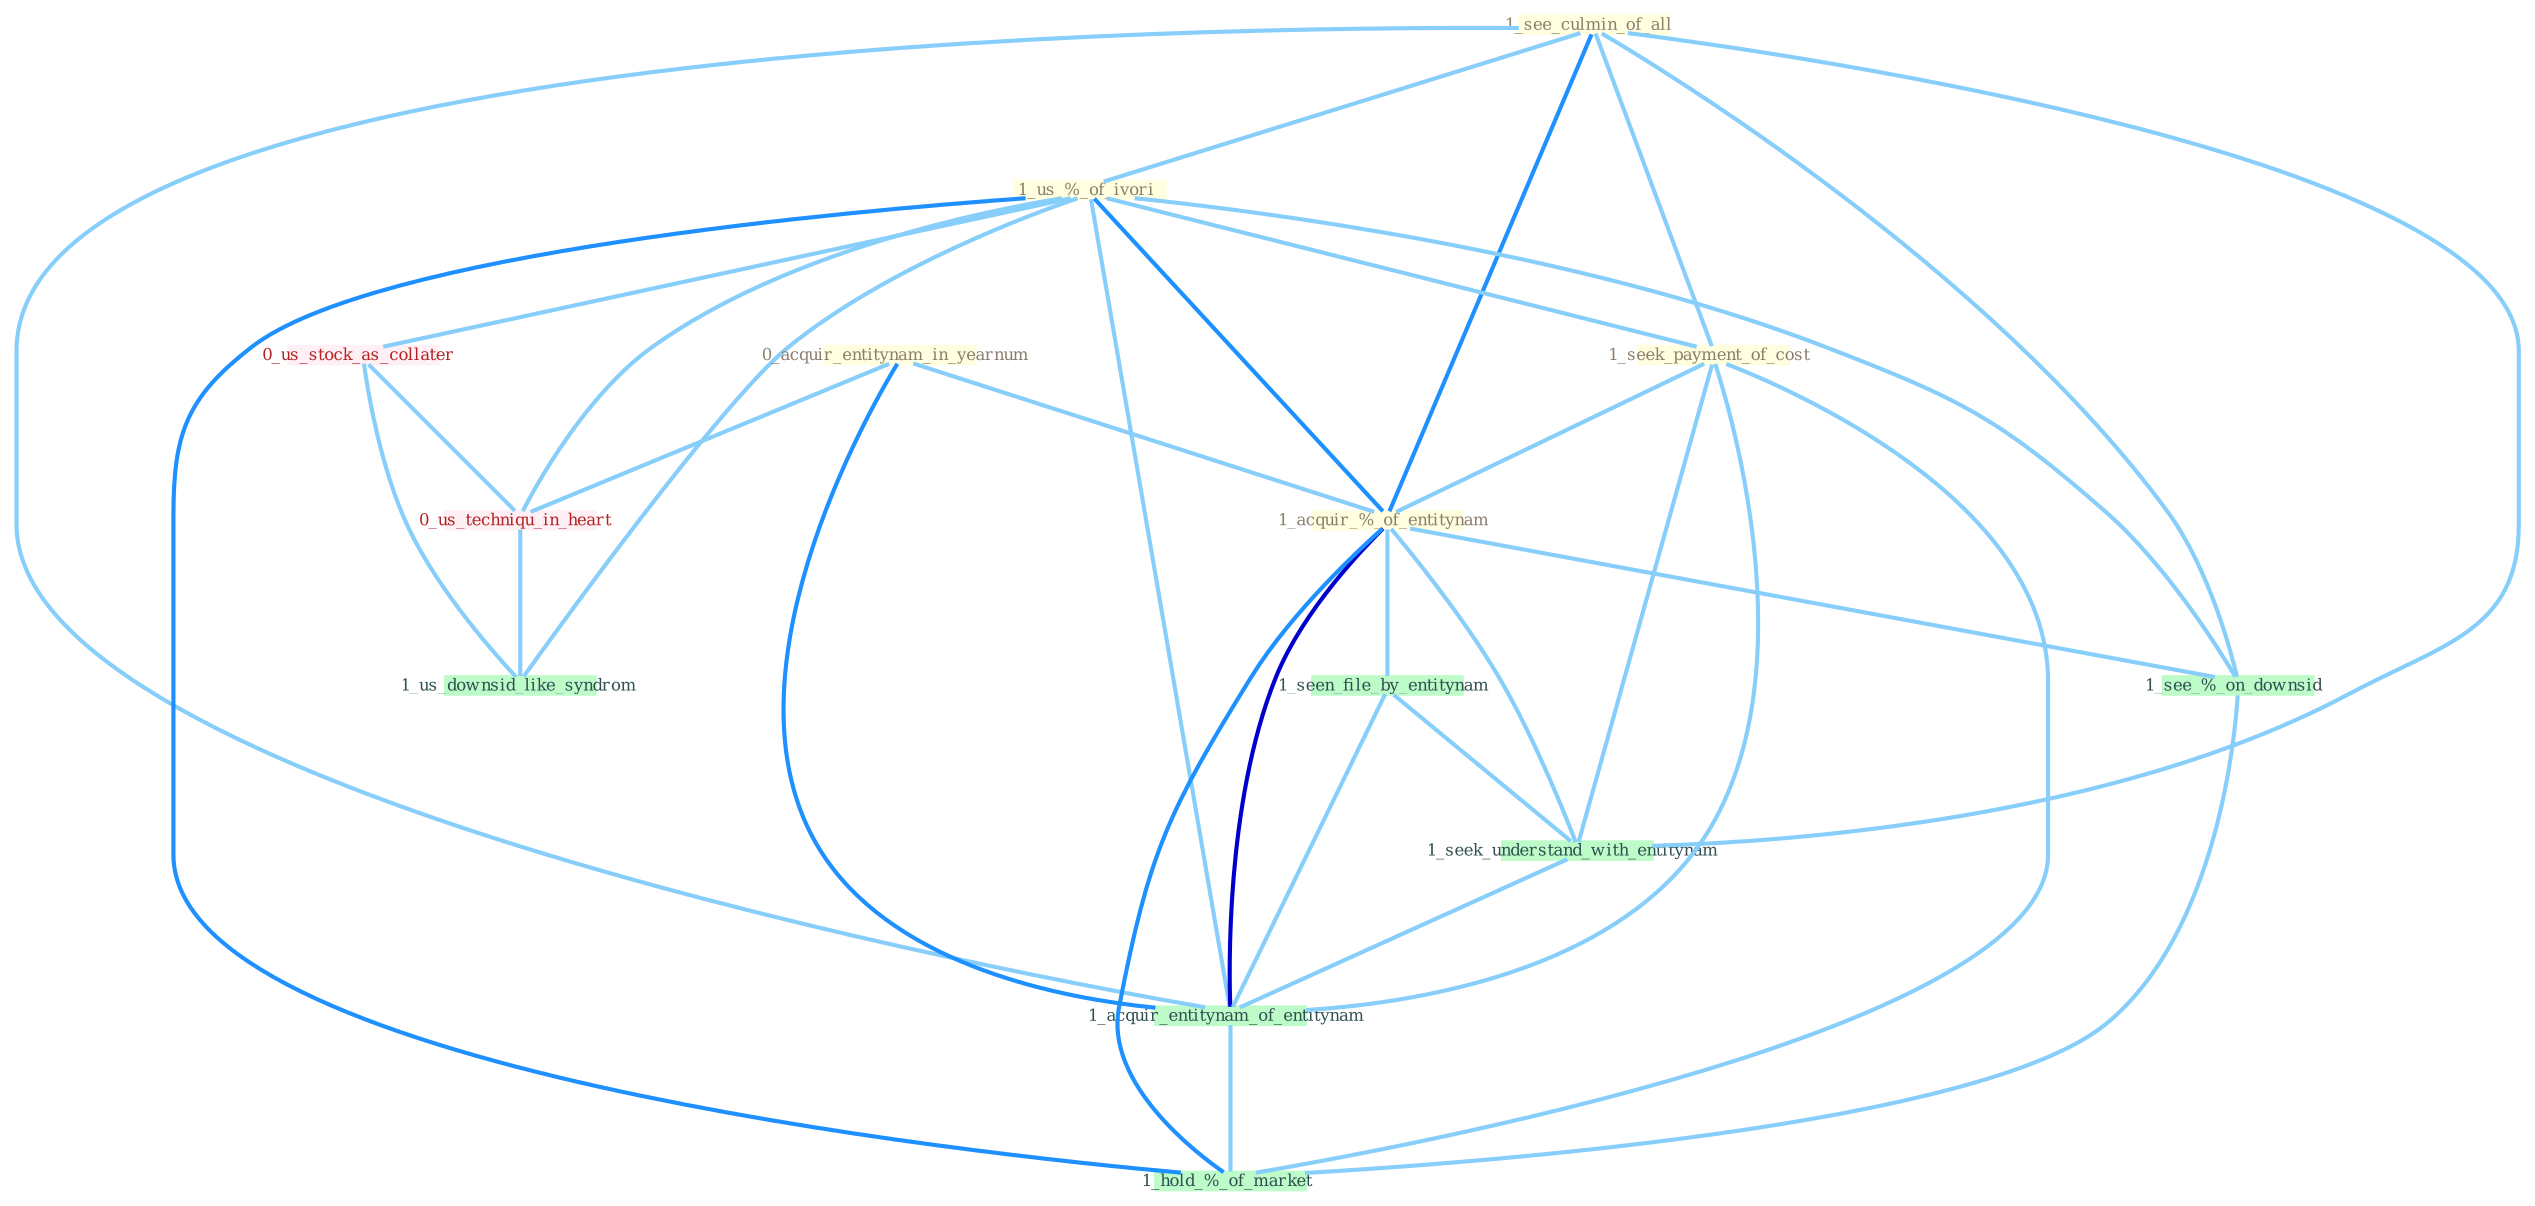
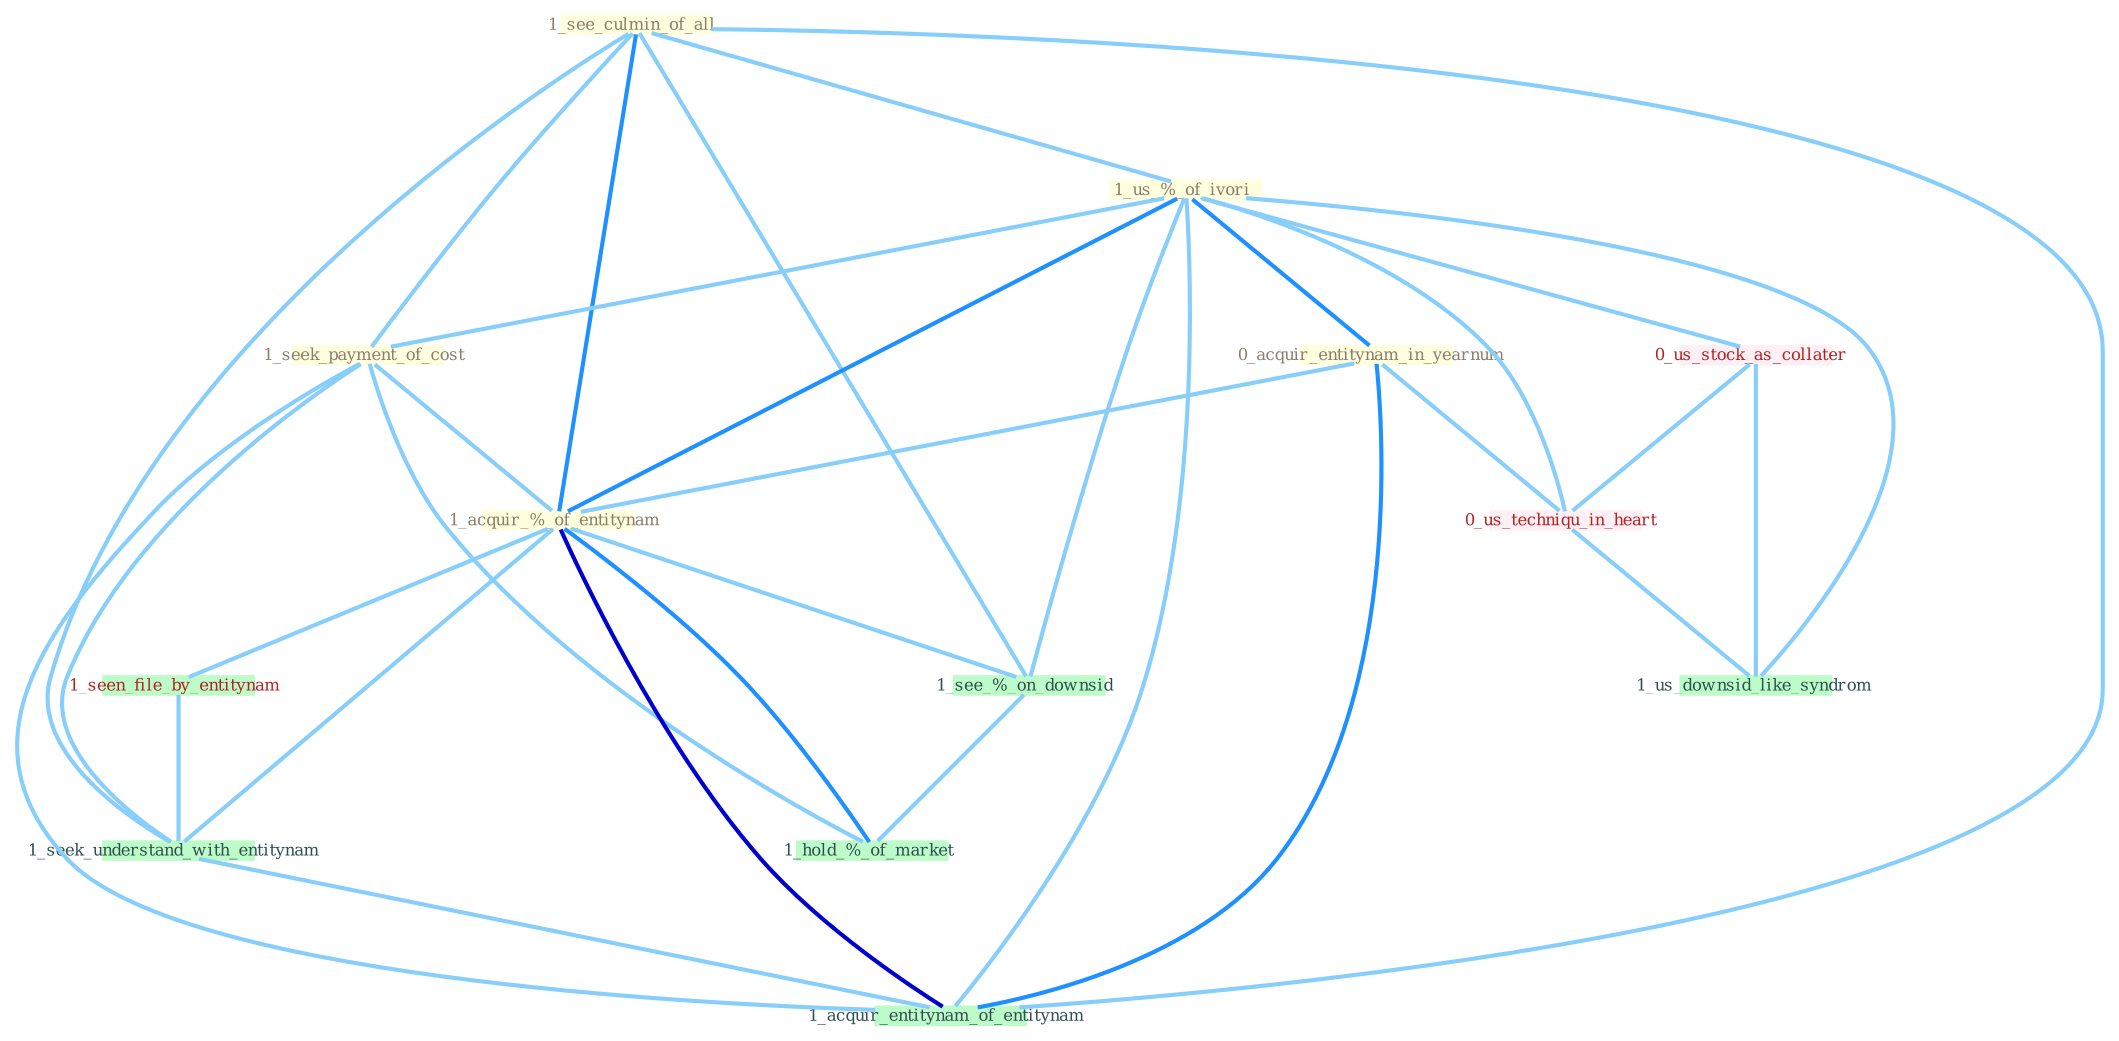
node "1_seen_file_by_entitynam": fontcolor #2f4f4f -> #b22222
edge "1_us_%_of_ivori" -- "1_hold_%_of_market": now "1_us_%_of_ivori" -- "0_acquir_entitynam_in_yearnum"
edge "1_seen_file_by_entitynam" -- "1_acquir_entitynam_of_entitynam": removed
edge "1_acquir_entitynam_of_entitynam" -- "1_hold_%_of_market": removed
